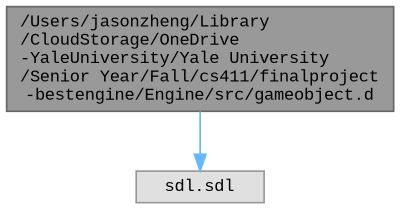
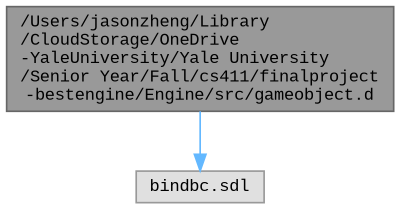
node "sdl.sdl": label "sdl.sdl" -> "bindbc.sdl"
